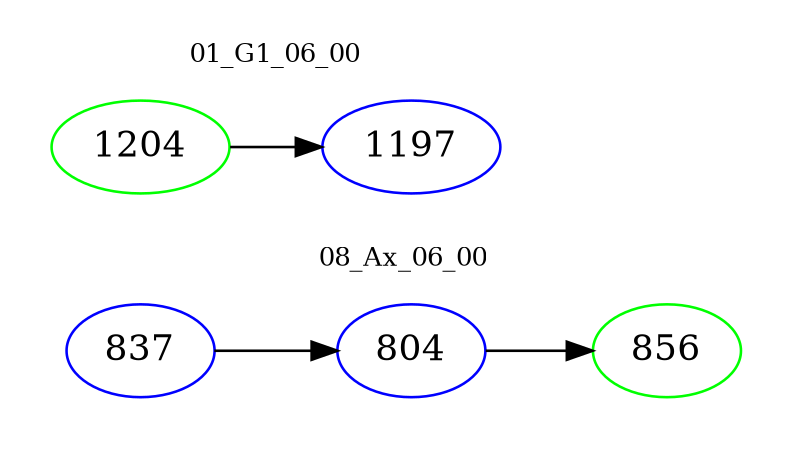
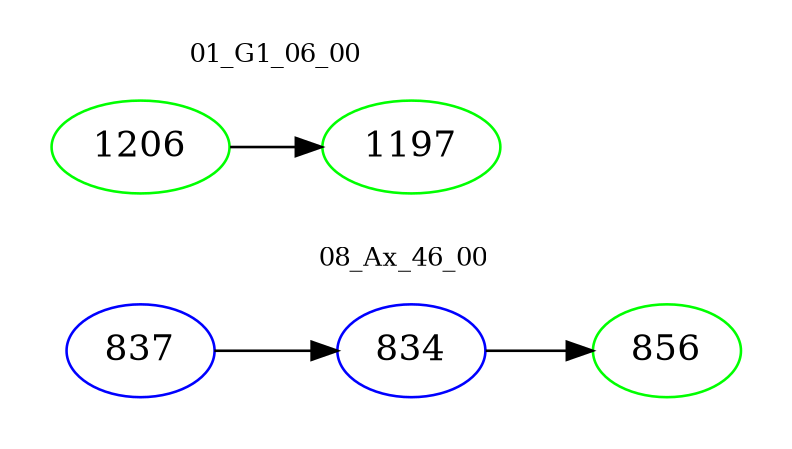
node "1204": label "1204" -> "1206"
node "1197": color blue -> green
cluster "08_Ax_06_00": label "08_Ax_06_00" -> "08_Ax_46_00"
node "804": label "804" -> "834"
